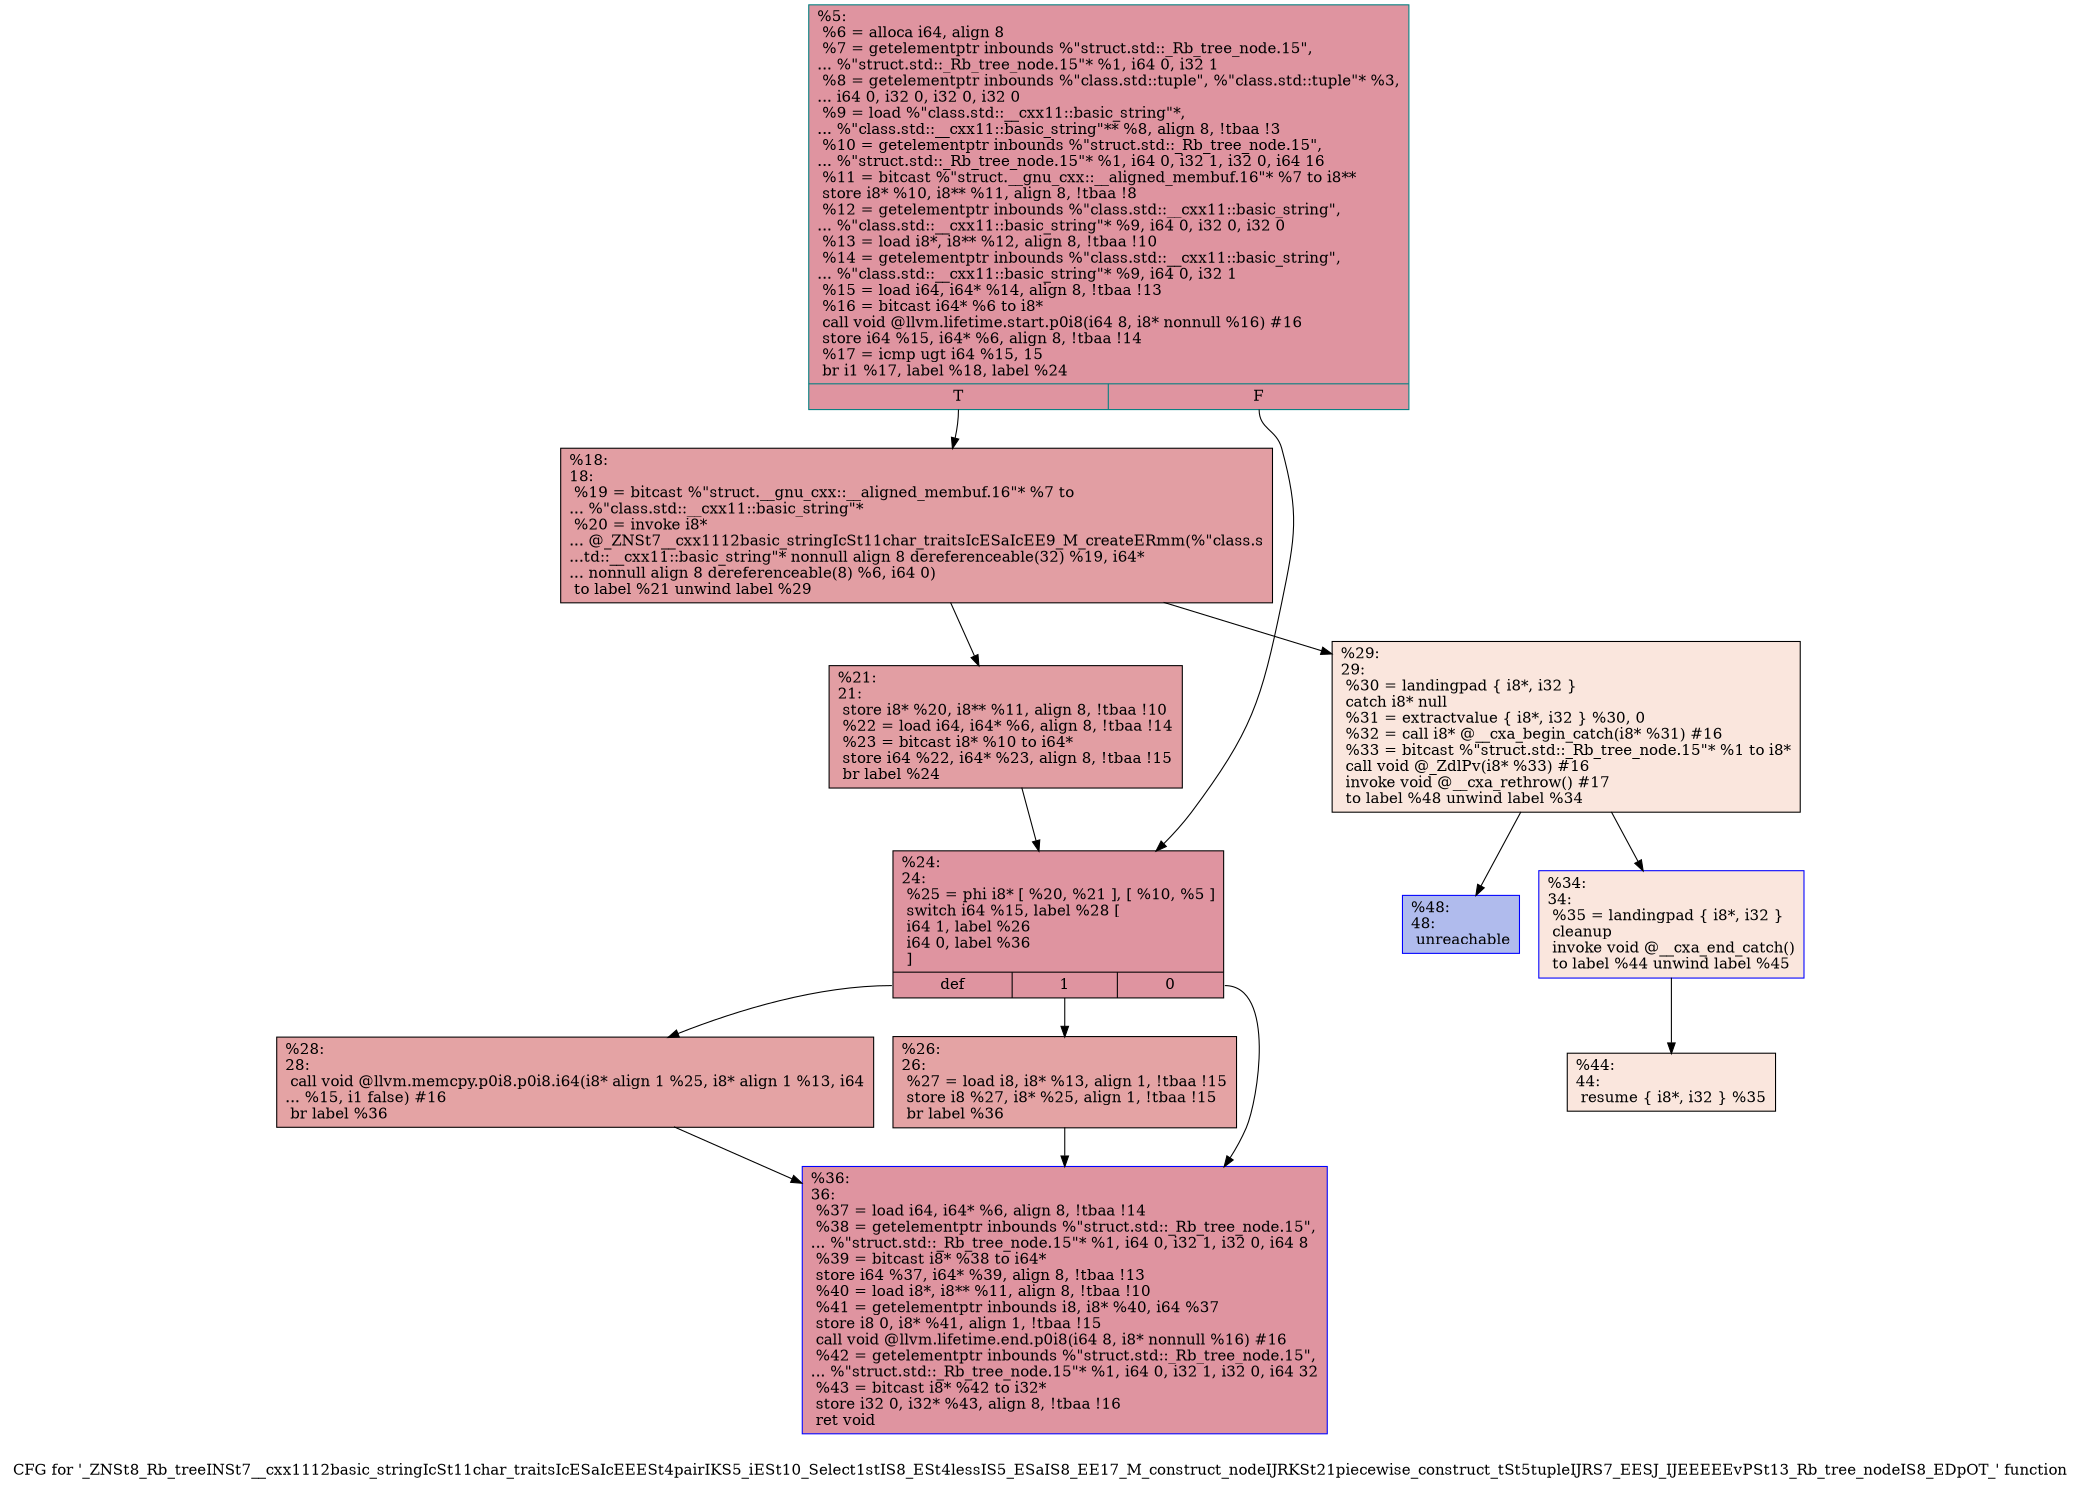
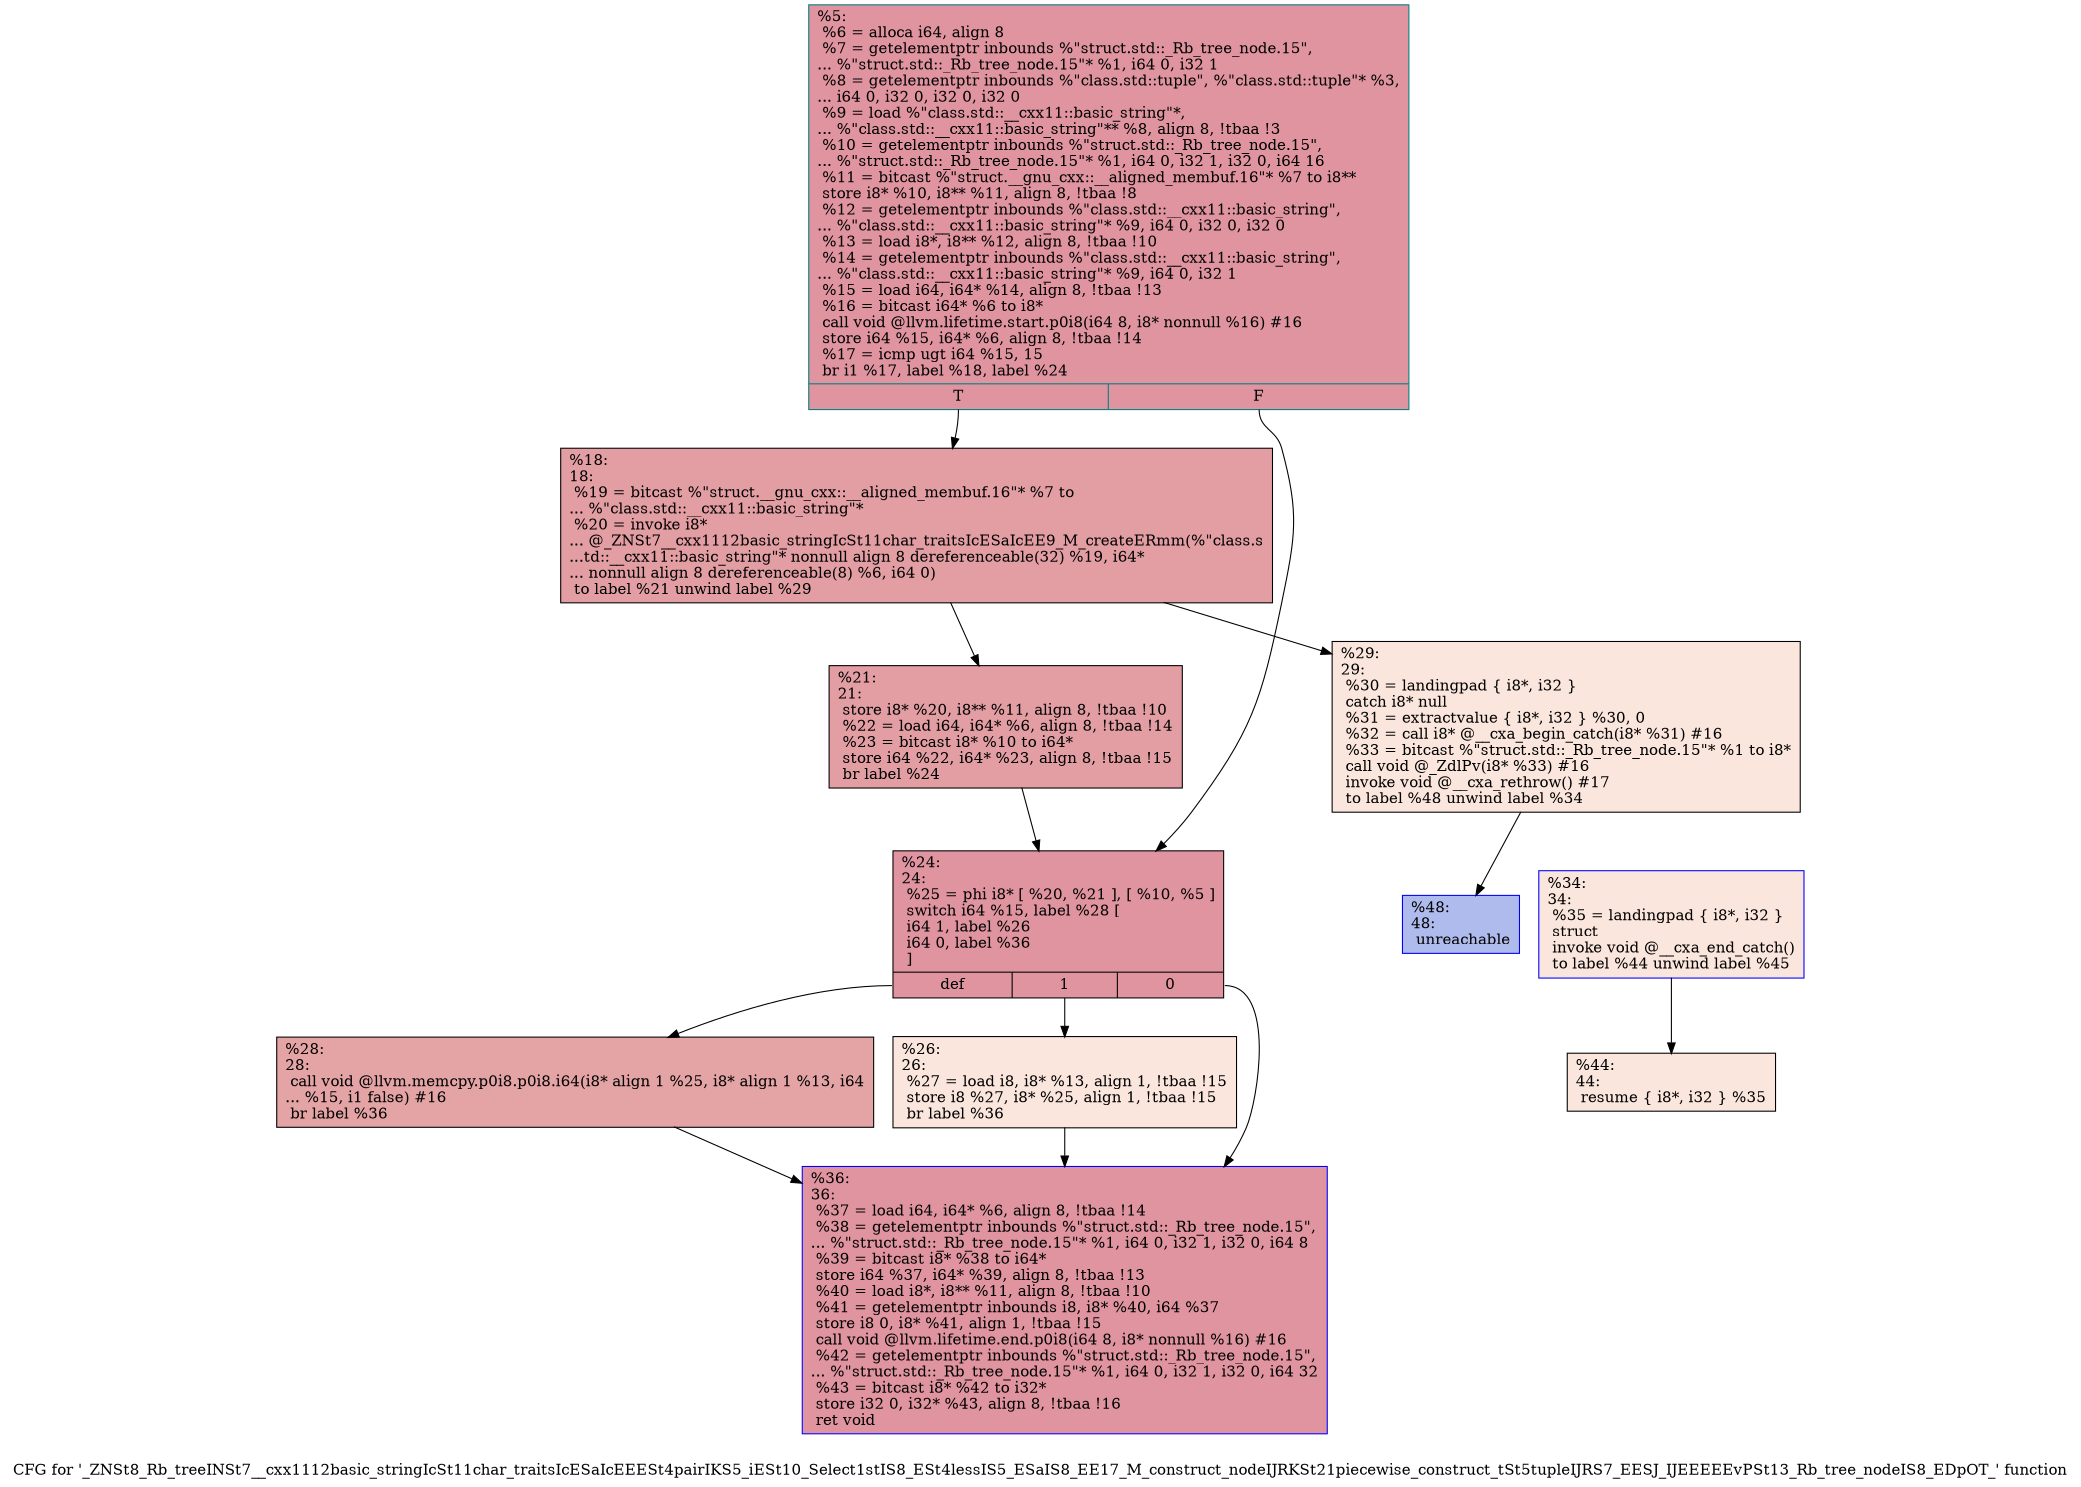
edge "%29:" -> "%34:": removed
node "%34:": text "cleanup" -> "struct"
node "%26:": fillcolor #c32e3170 -> #f3c7b170
